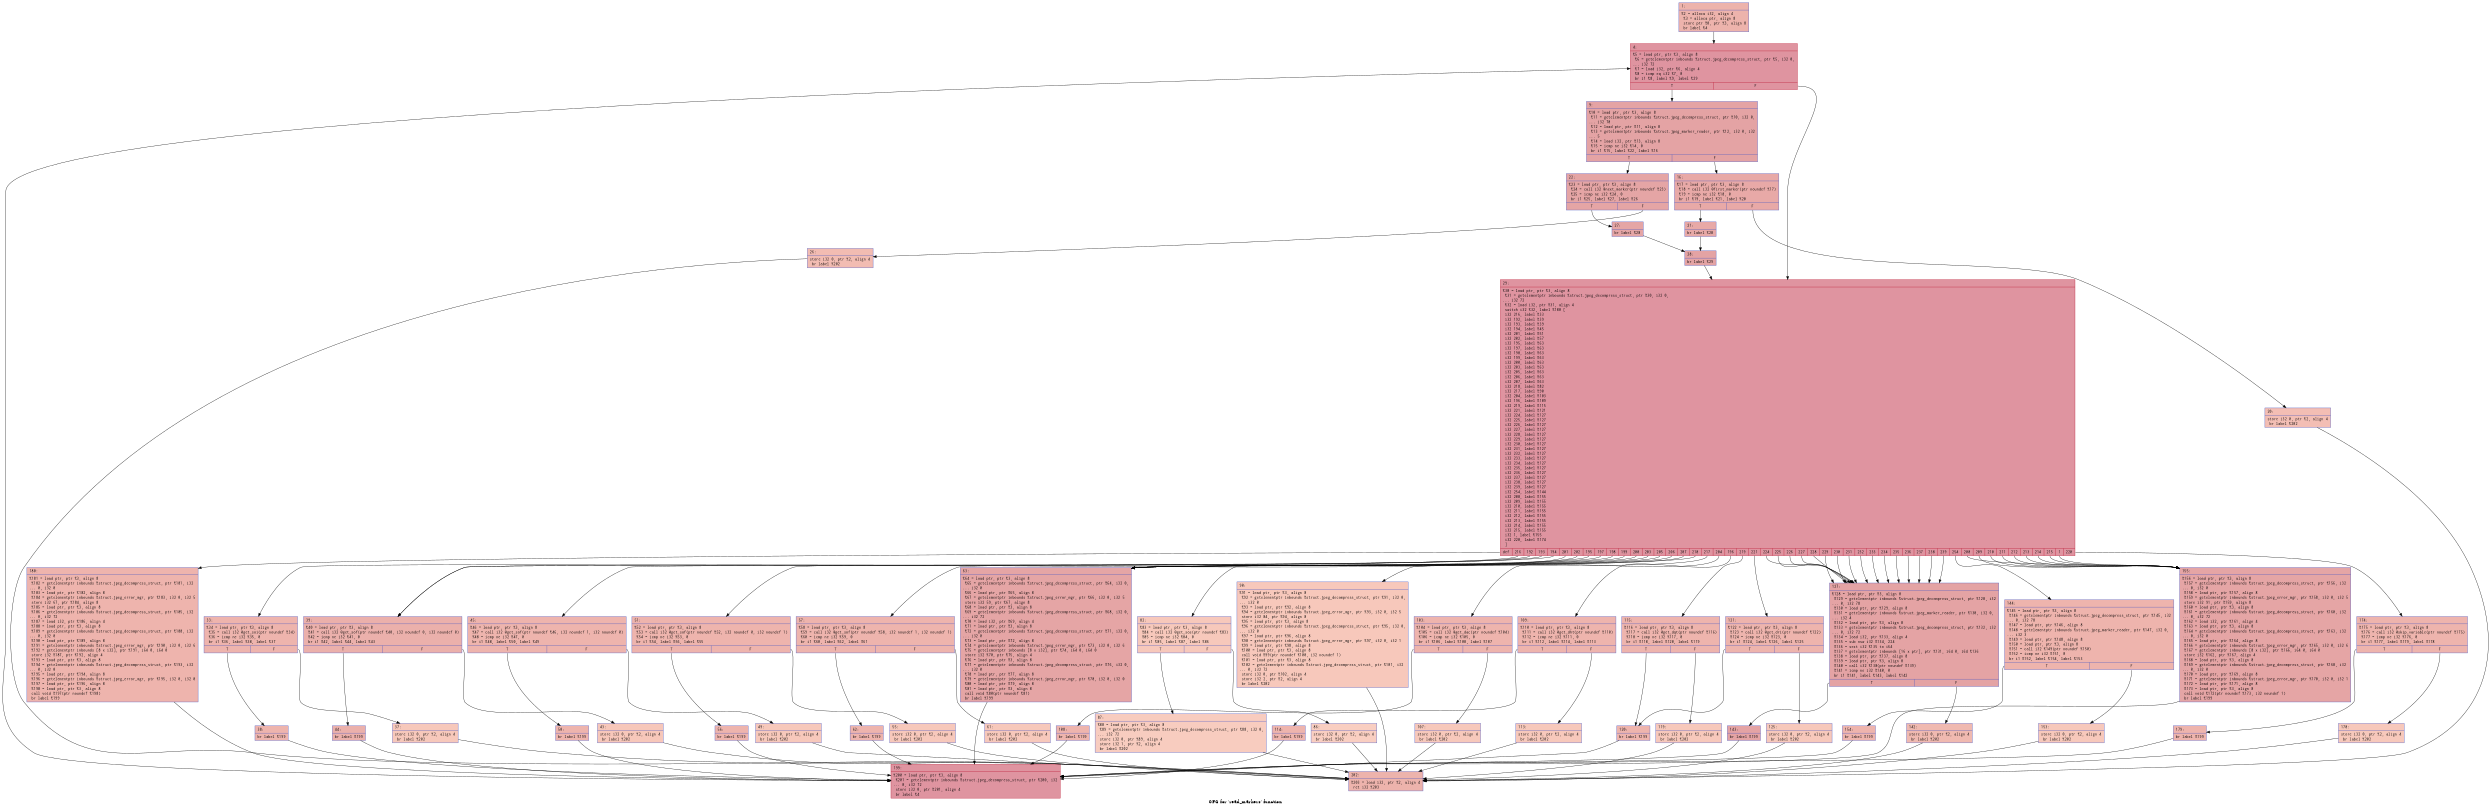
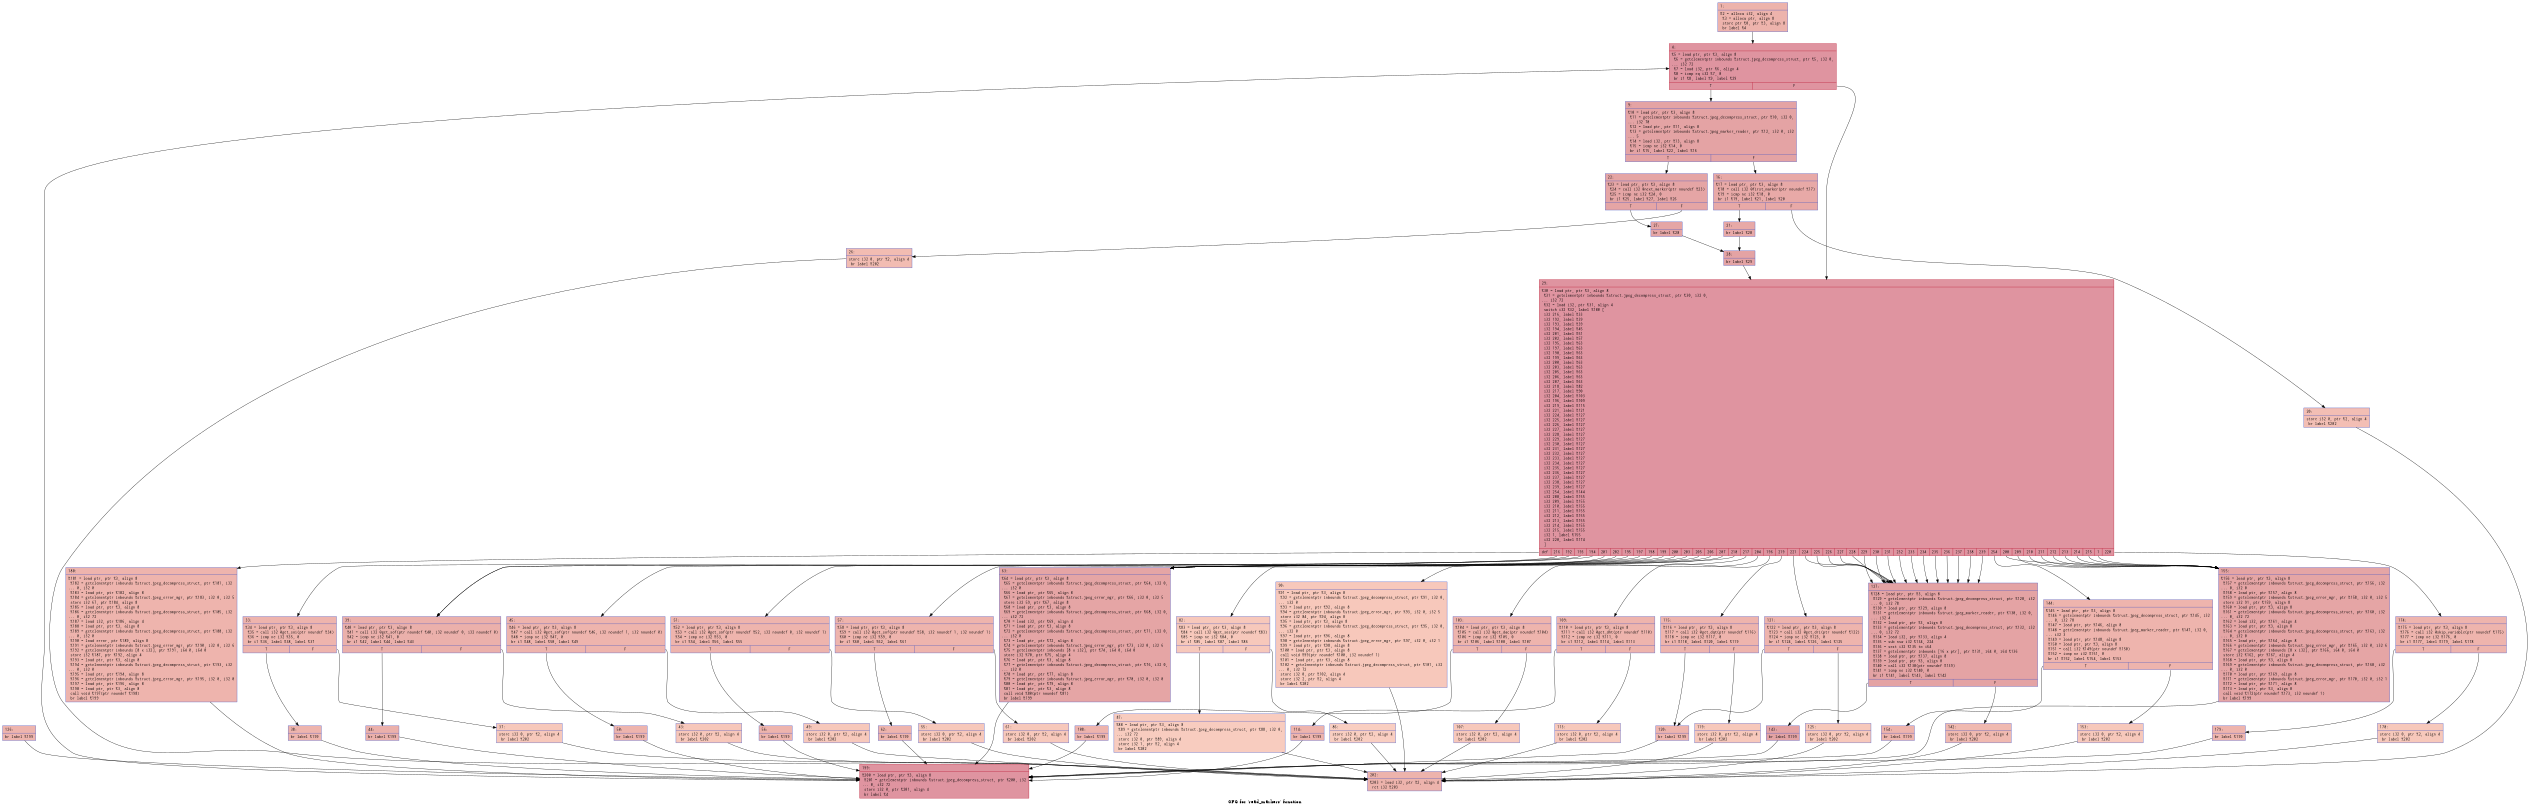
node "180:": text "%190 = load ptr, ptr %189, align 8" -> "%190 = load error, ptr %189, align 8"
node "126:": added
